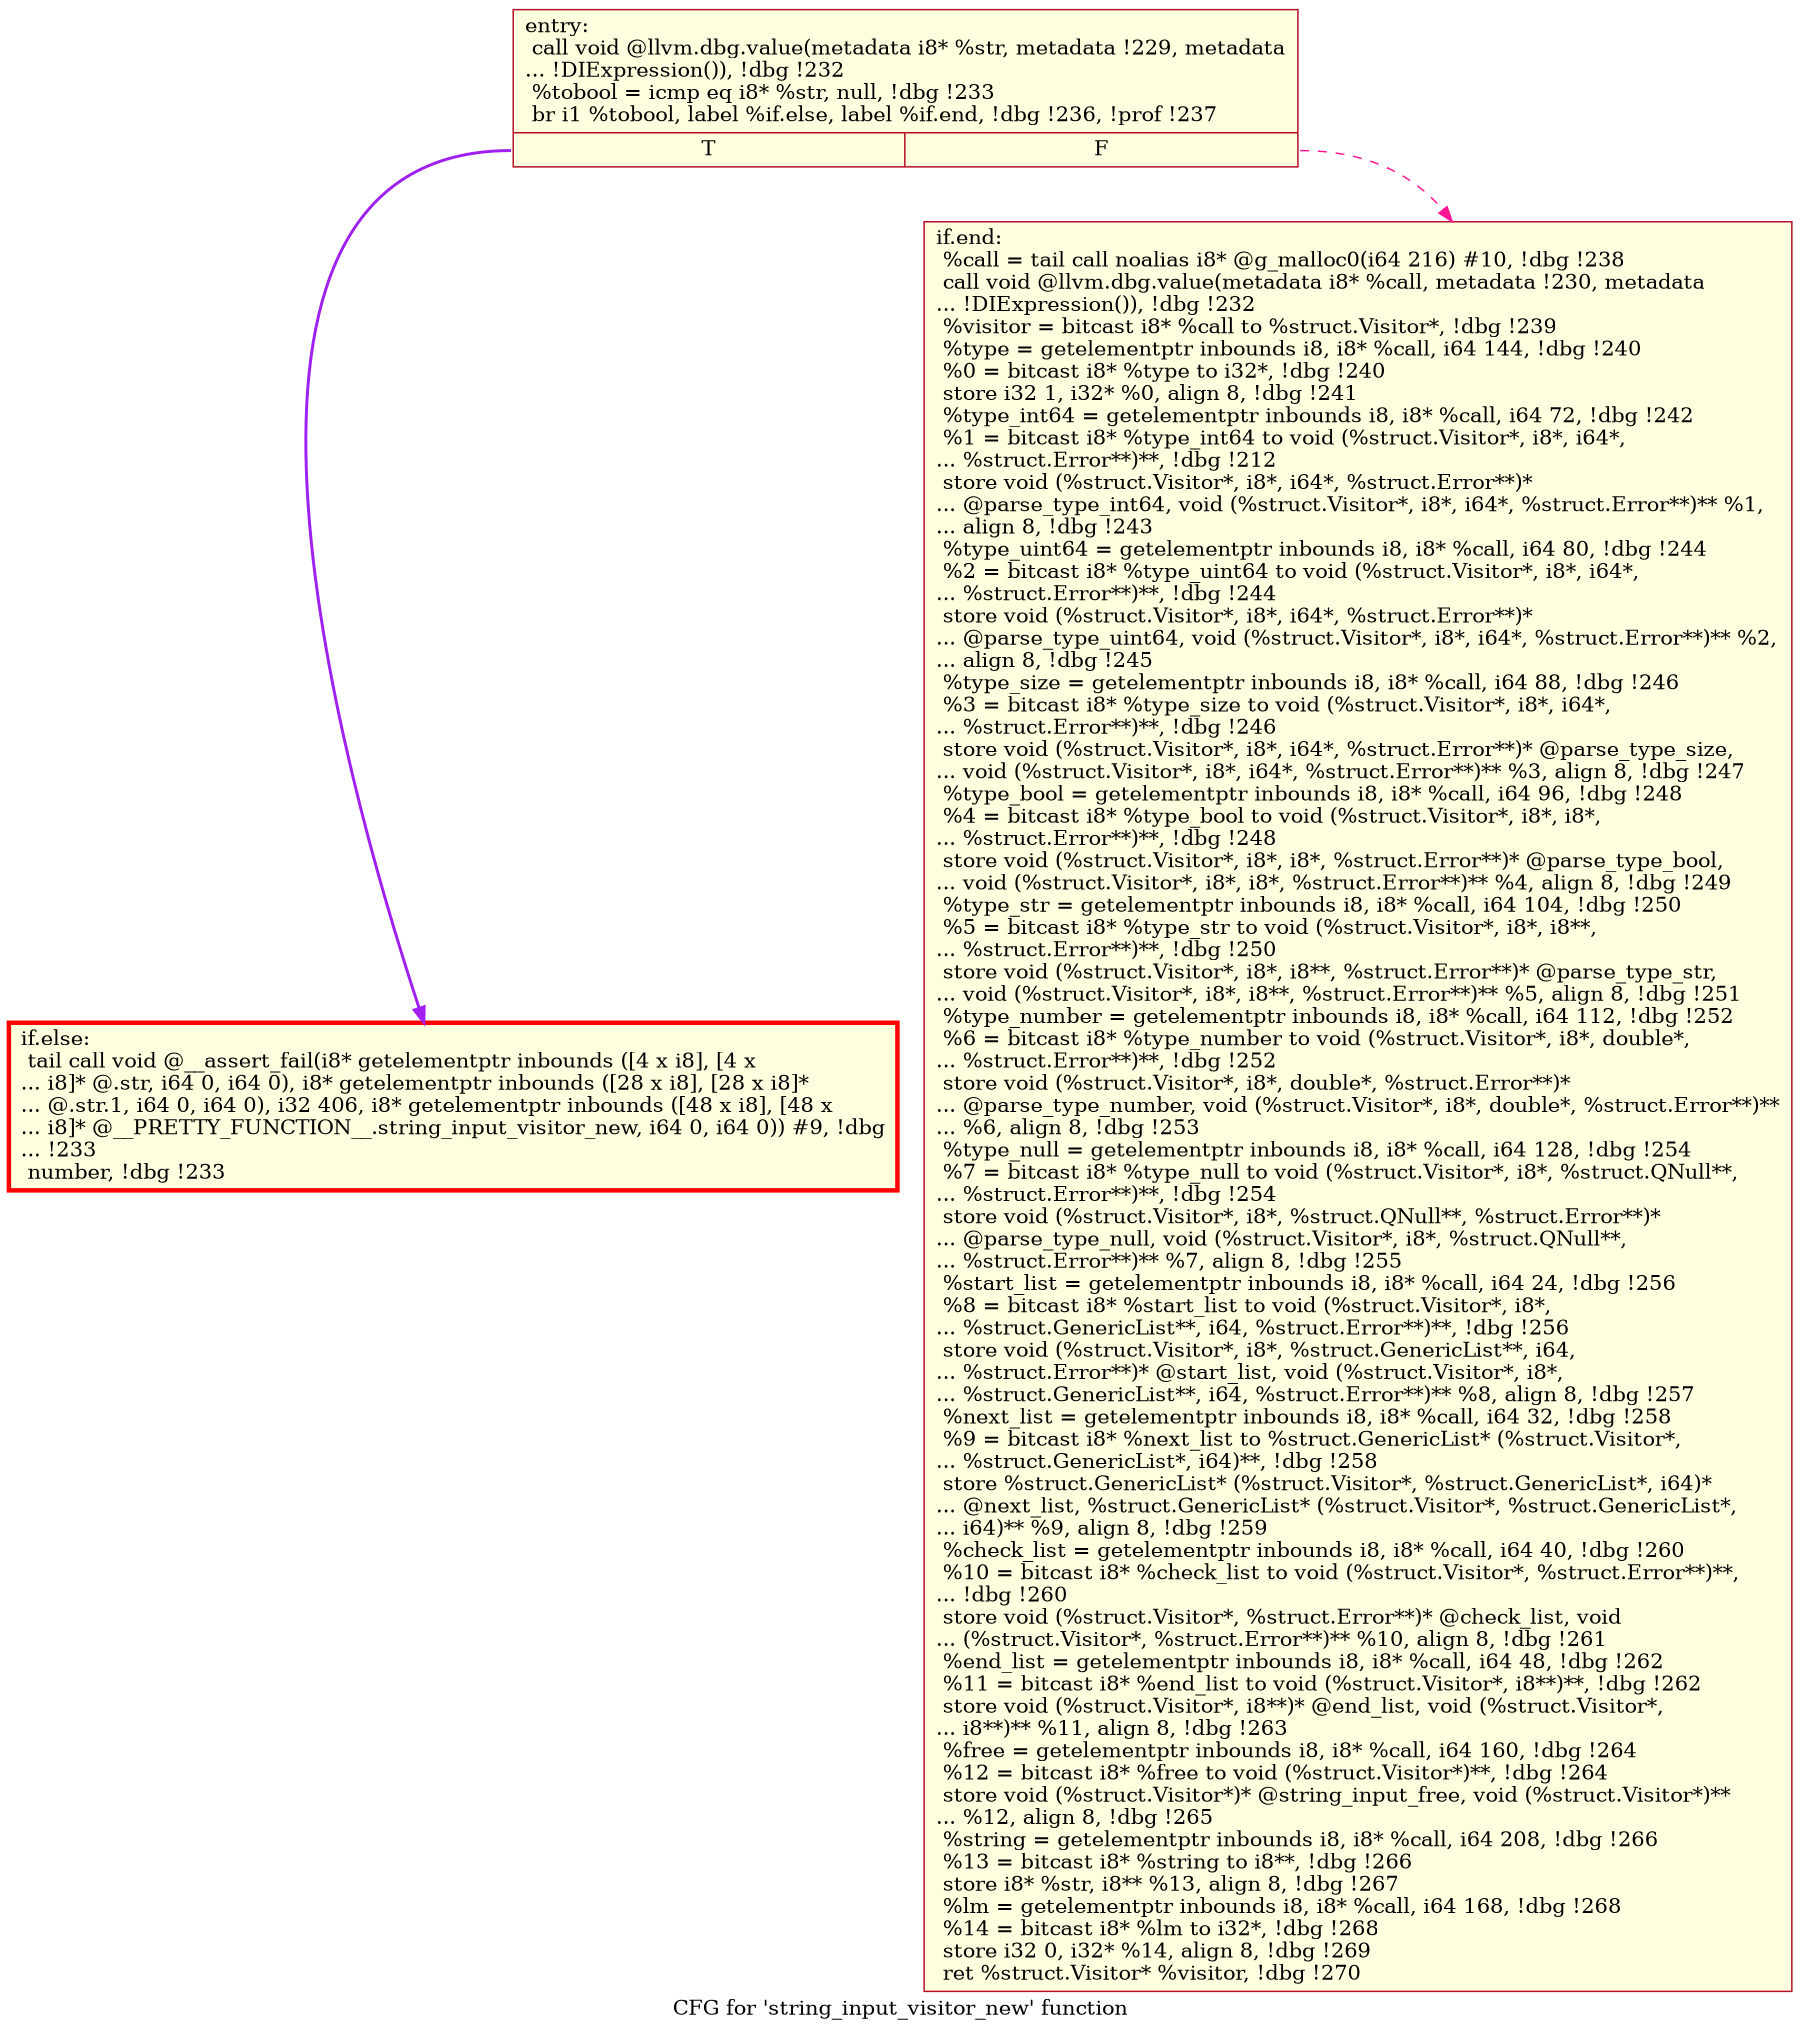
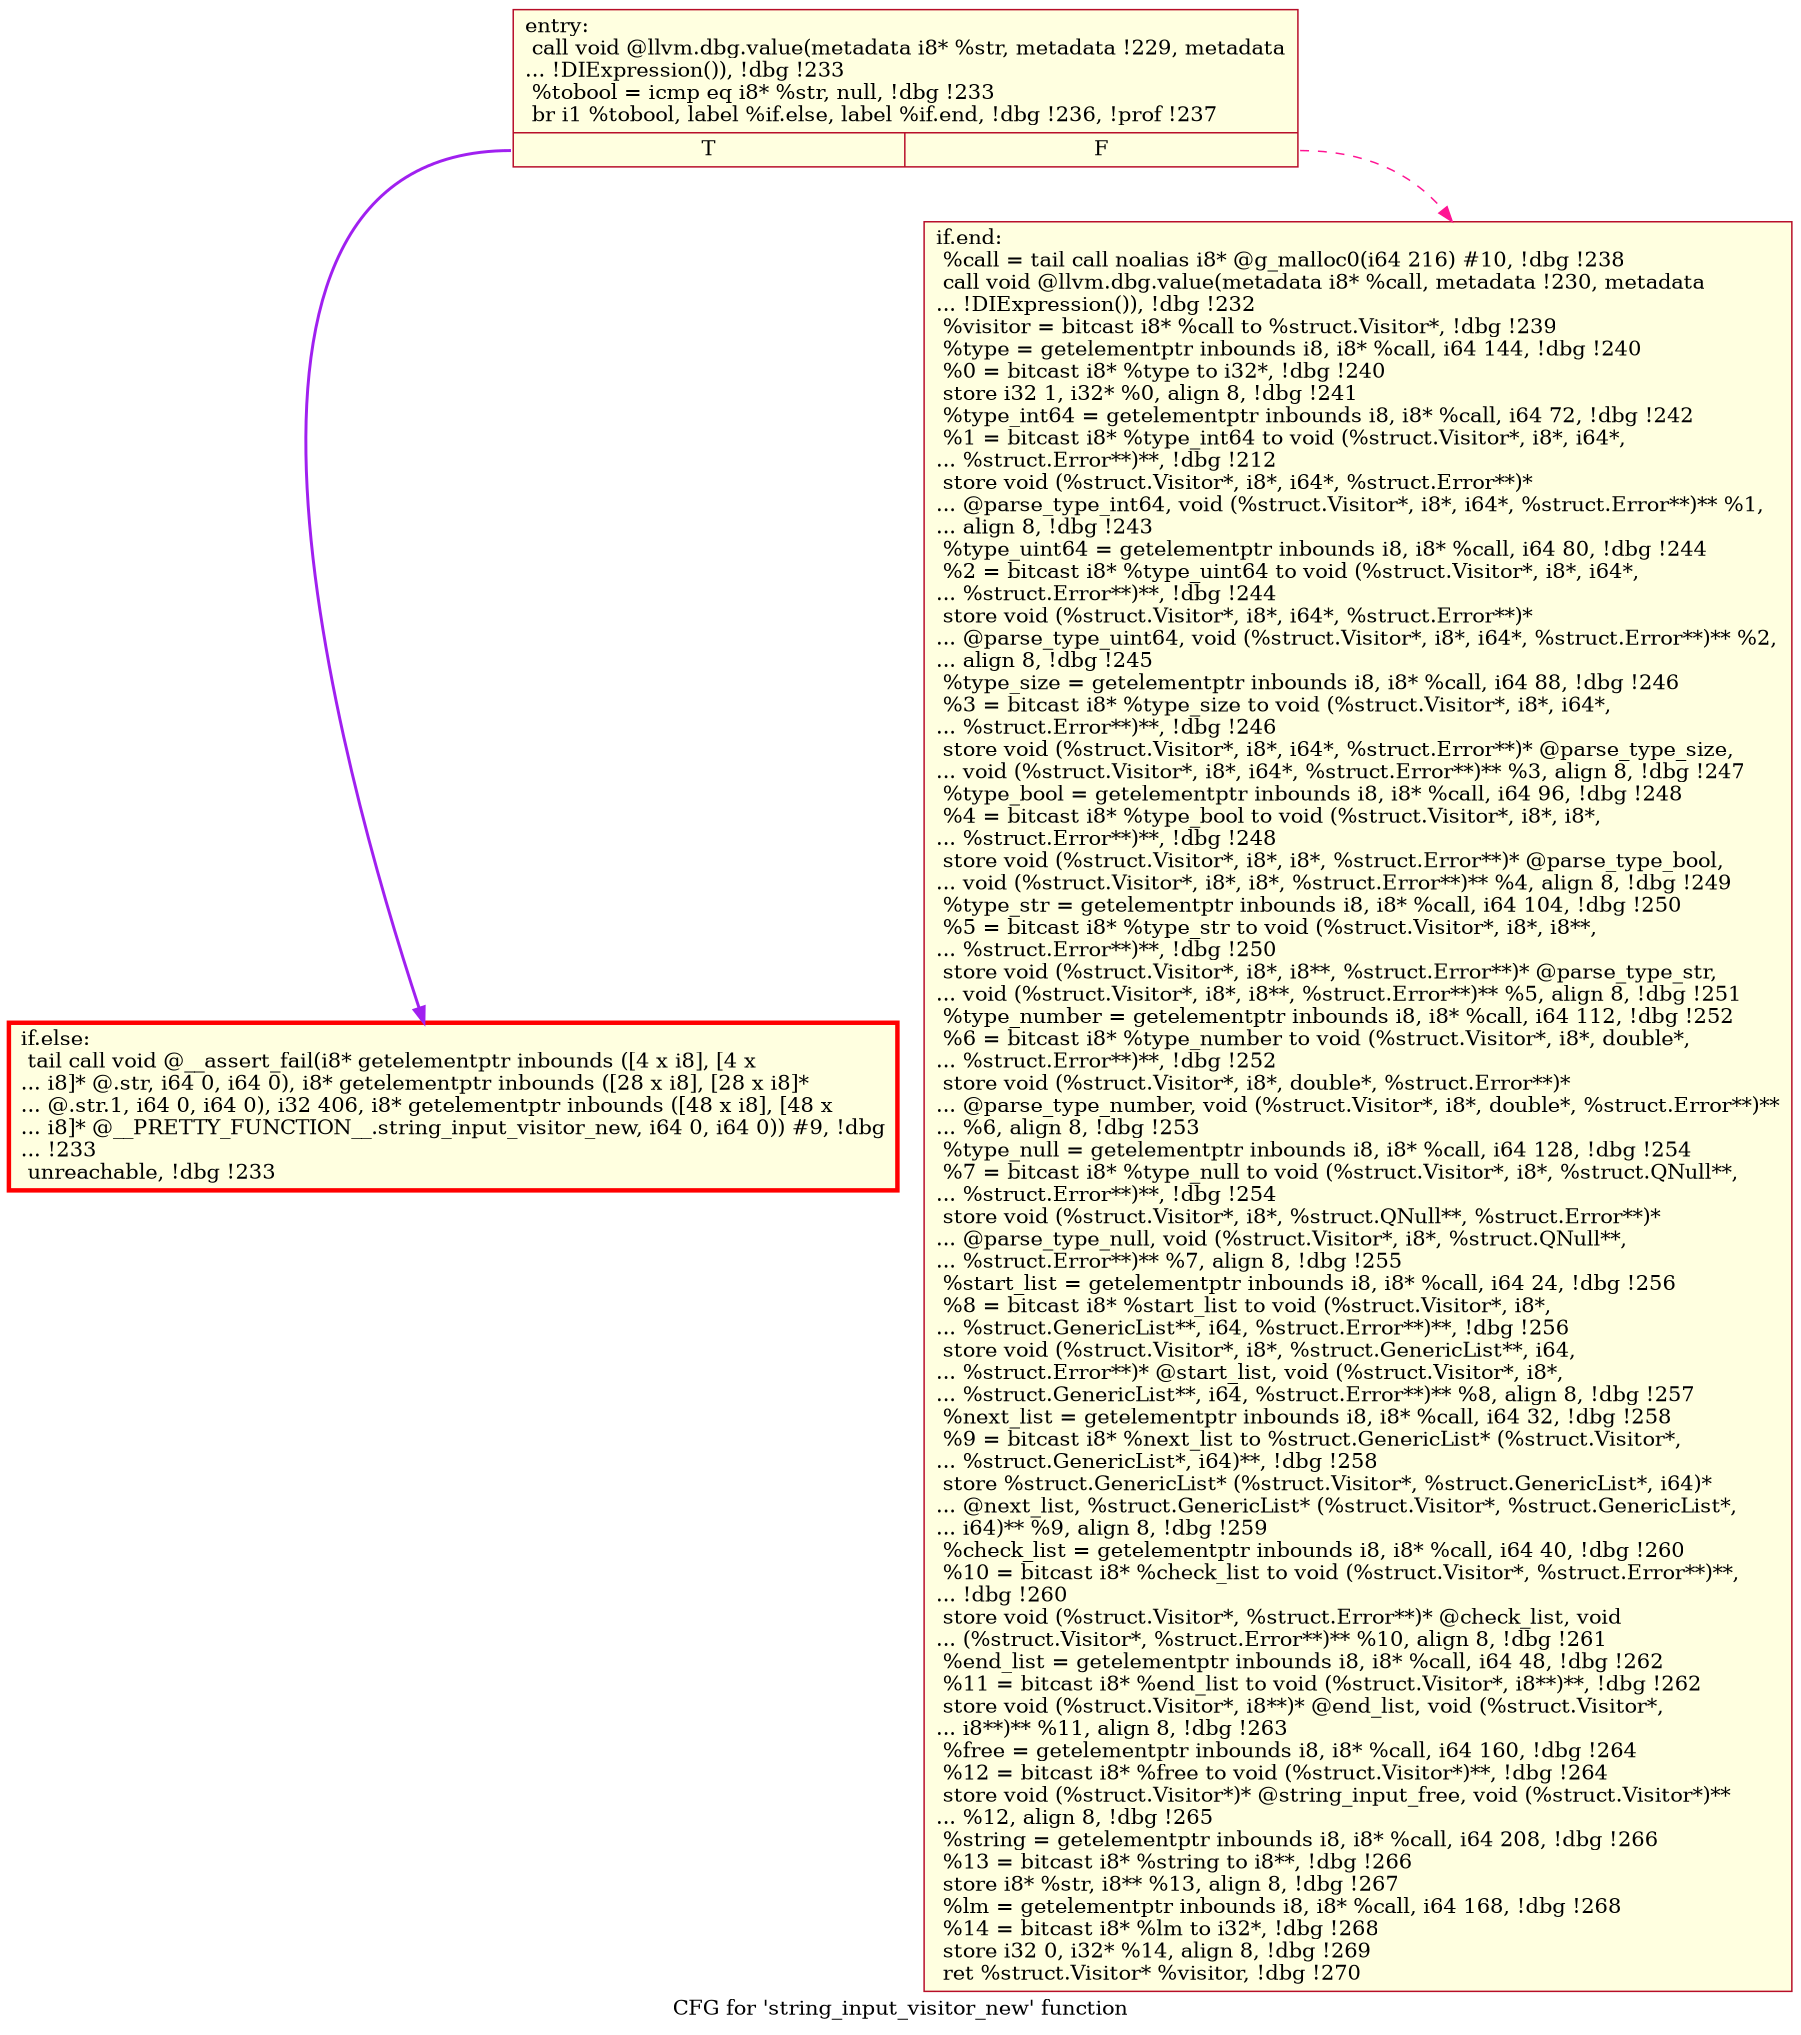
node "entry:": text "... !DIExpression()), !dbg !232" -> "... !DIExpression()), !dbg !233"
node "if.else:": text "number, !dbg !233" -> "unreachable, !dbg !233"
